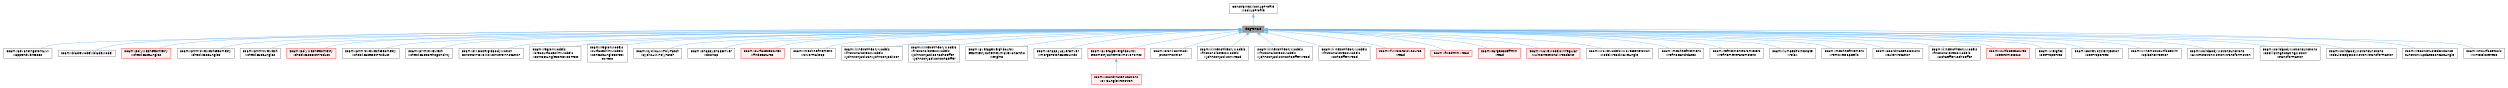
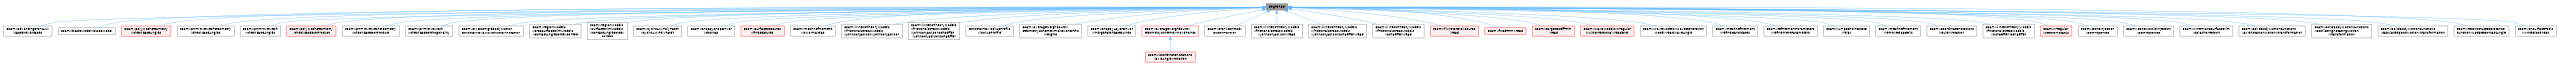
edge "degToRad" -> "Constraints::lookupProfile ::lookupProfile": reversed
node "Foam::surfaceFeatures ::setFromStatus": label "Foam::surfaceFeatures ::setFromStatus" -> "Foam::irregular ::setFromStatus"
node "Foam::Weights ::setProperties": label "Foam::Weights ::setProperties" -> "Foam::ConeInjection ::setProperties"
